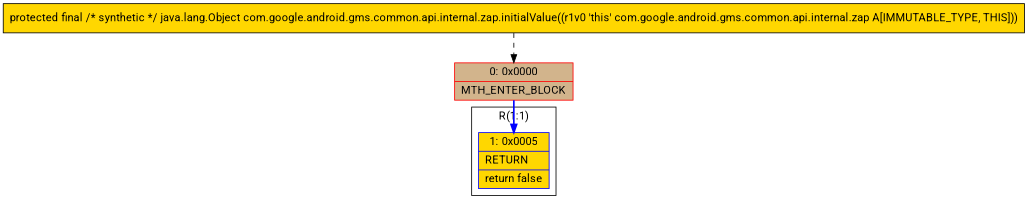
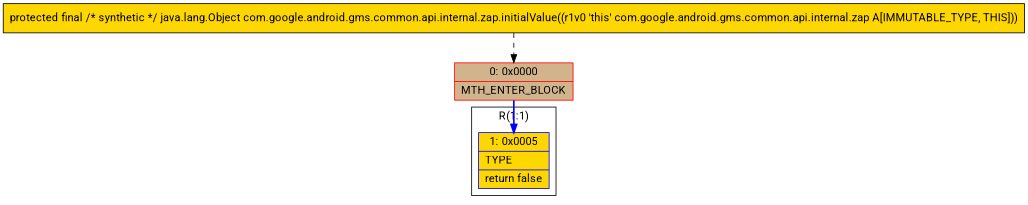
node "1: 0x0005": text "RETURN" -> "TYPE"
